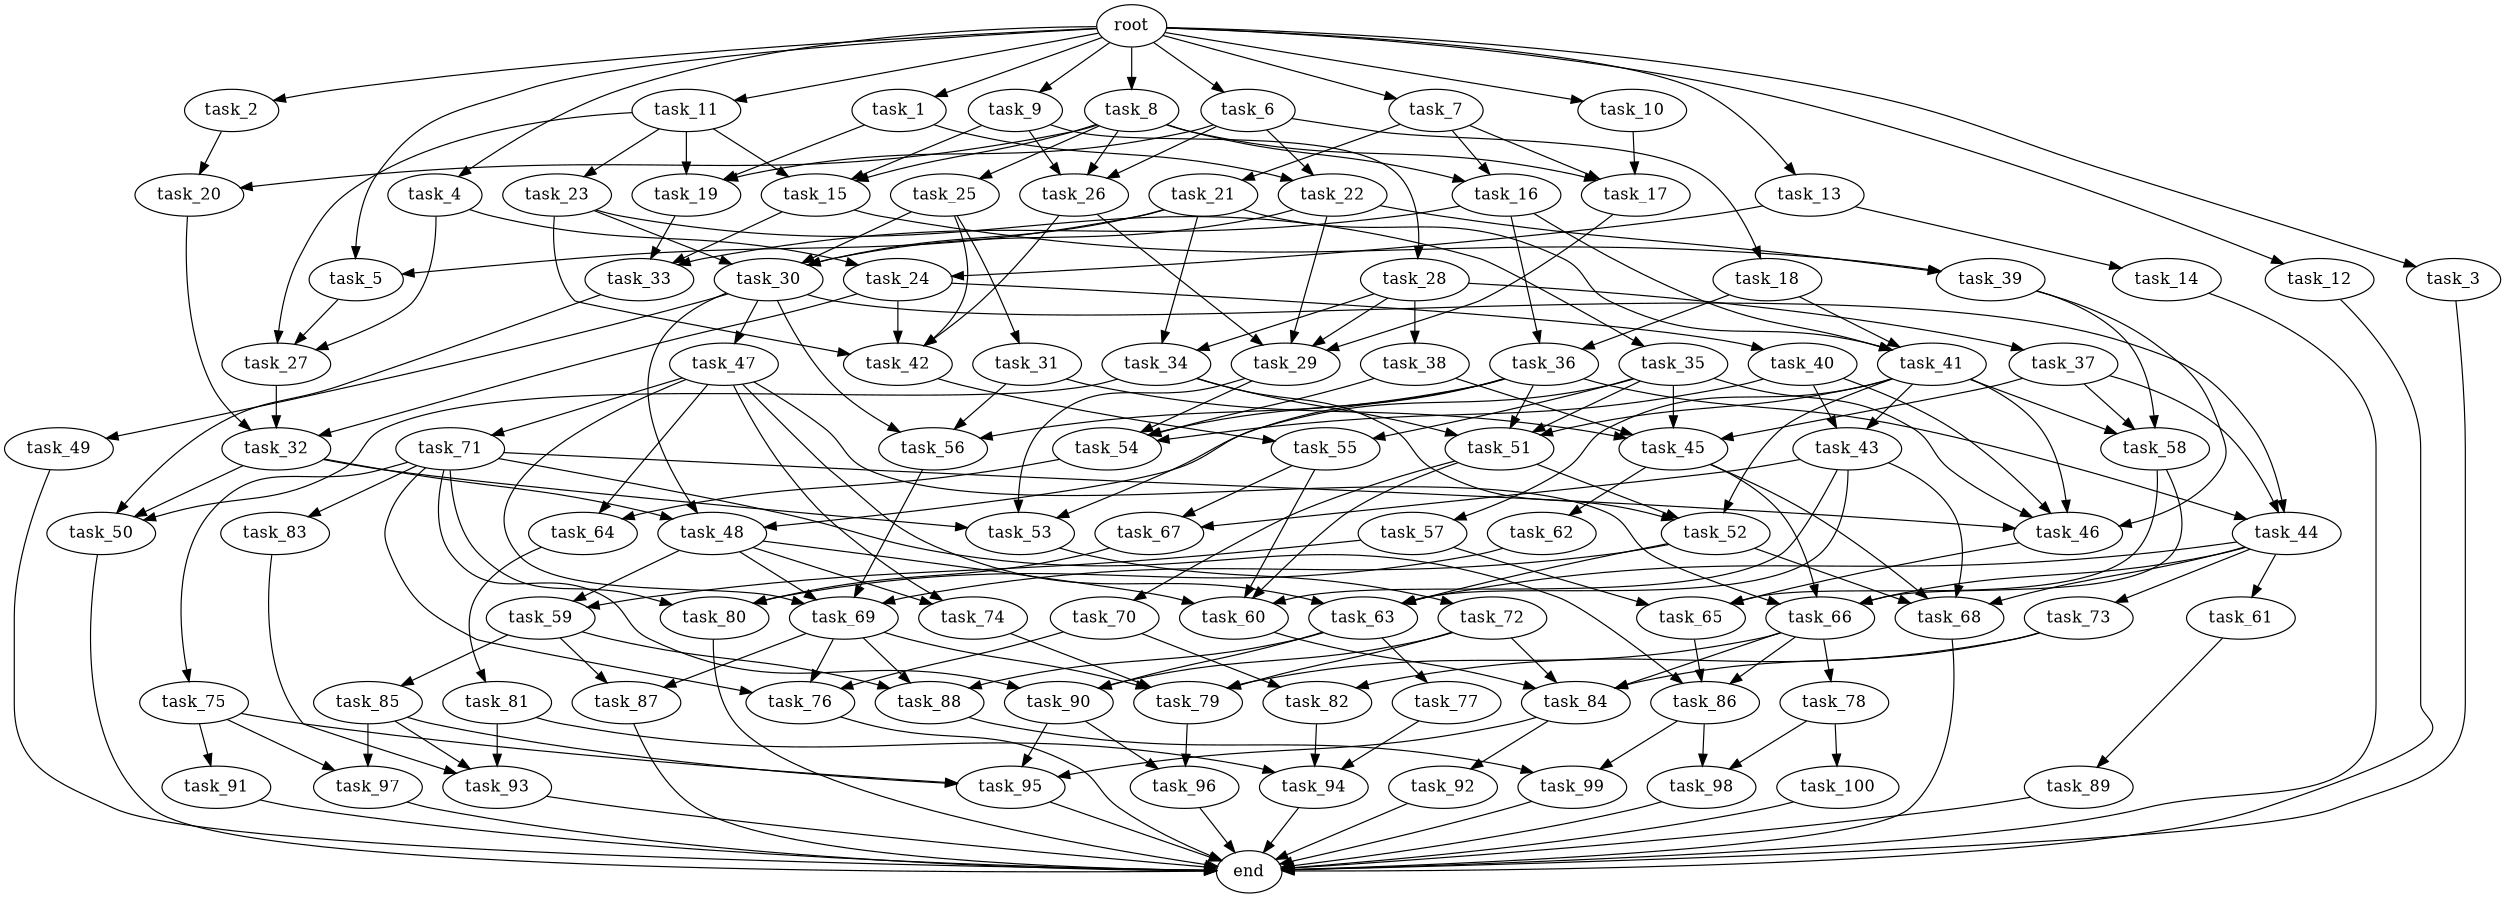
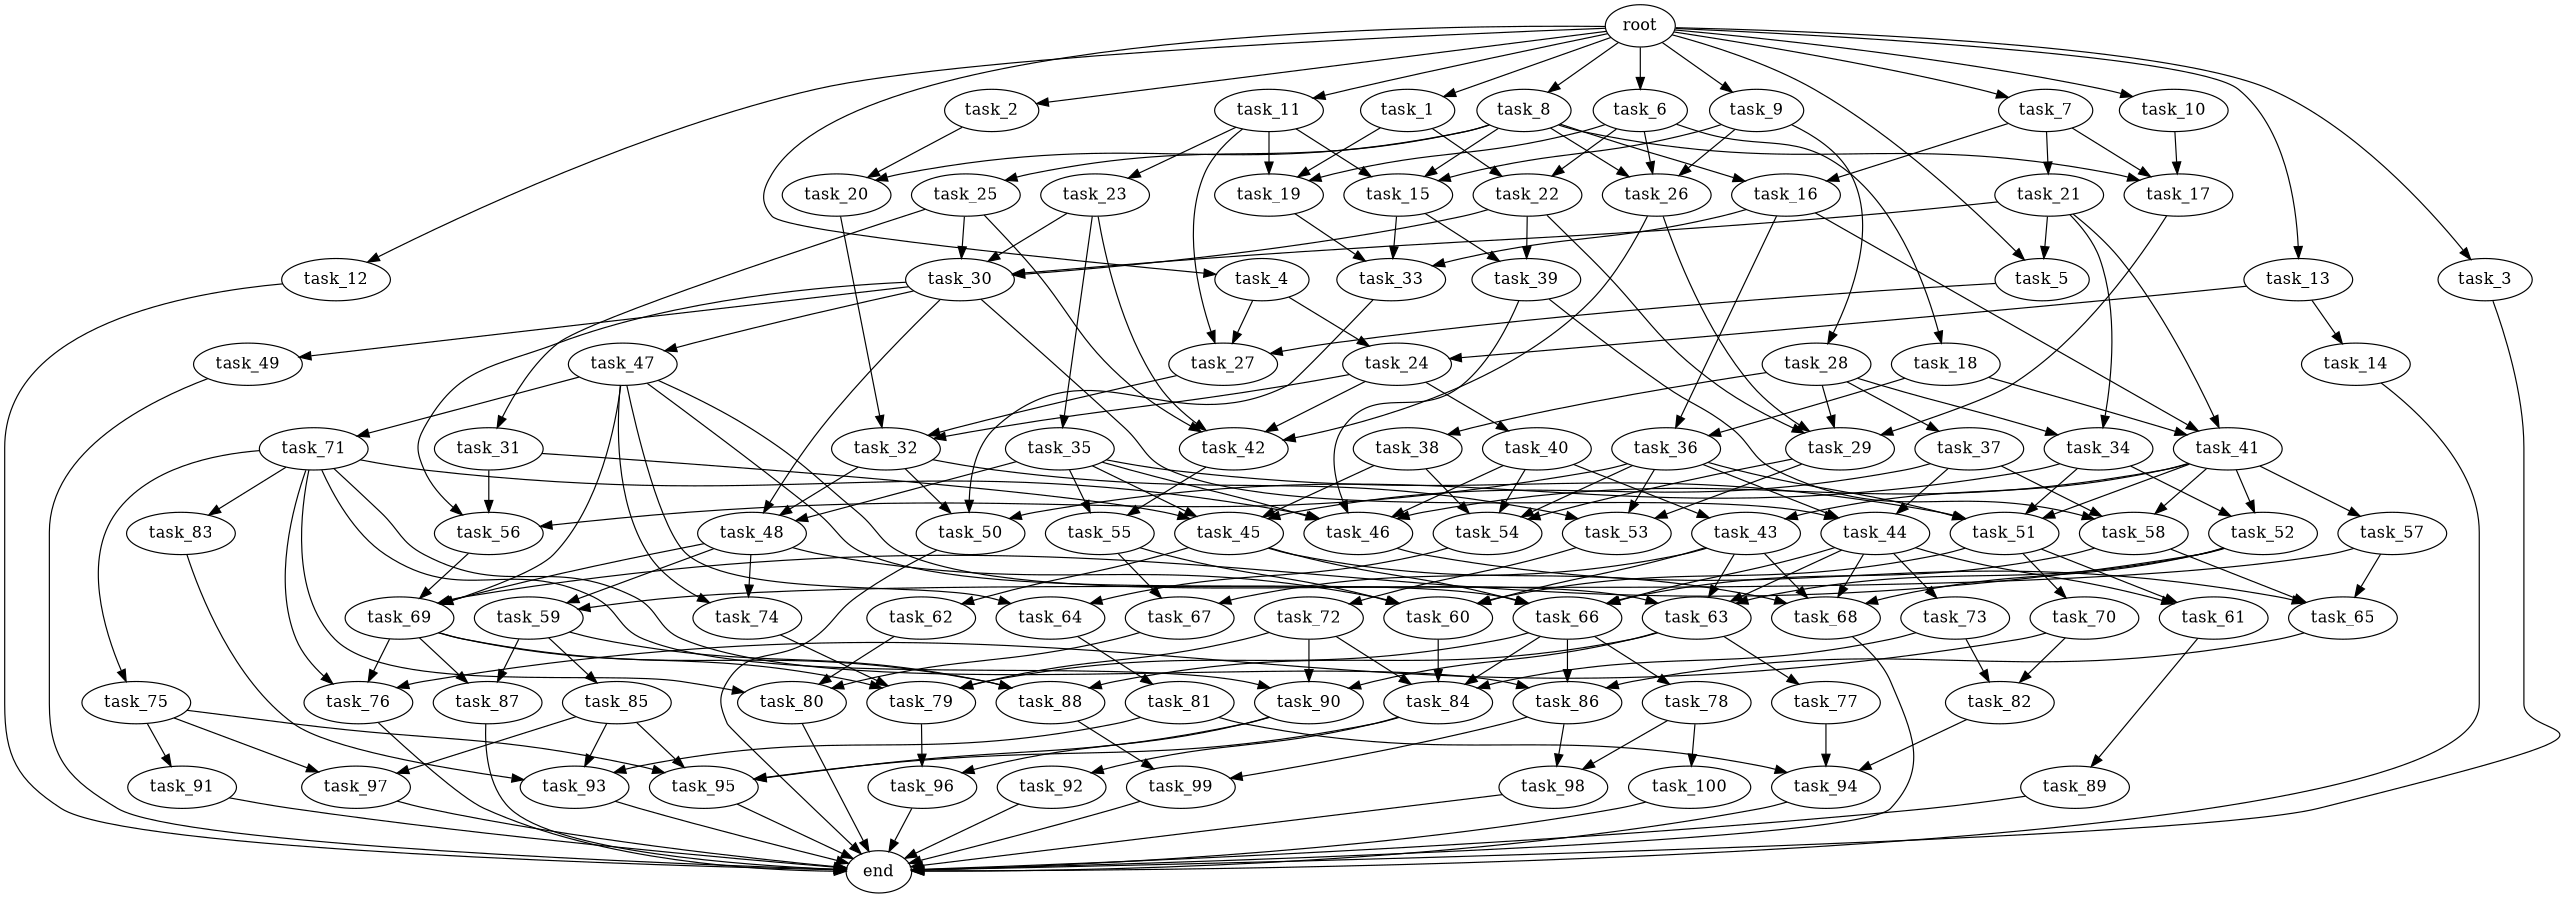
edge "task_51" -> "task_52": now "task_51" -> "task_61"
